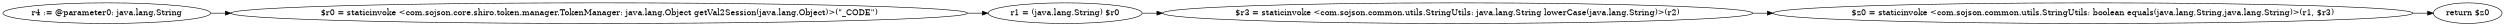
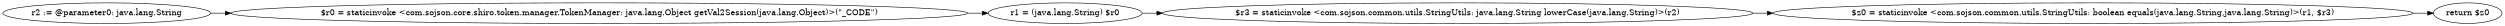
node "r4 := @parameter0: java.lang.String": label "r4 := @parameter0: java.lang.String" -> "r2 := @parameter0: java.lang.String"
